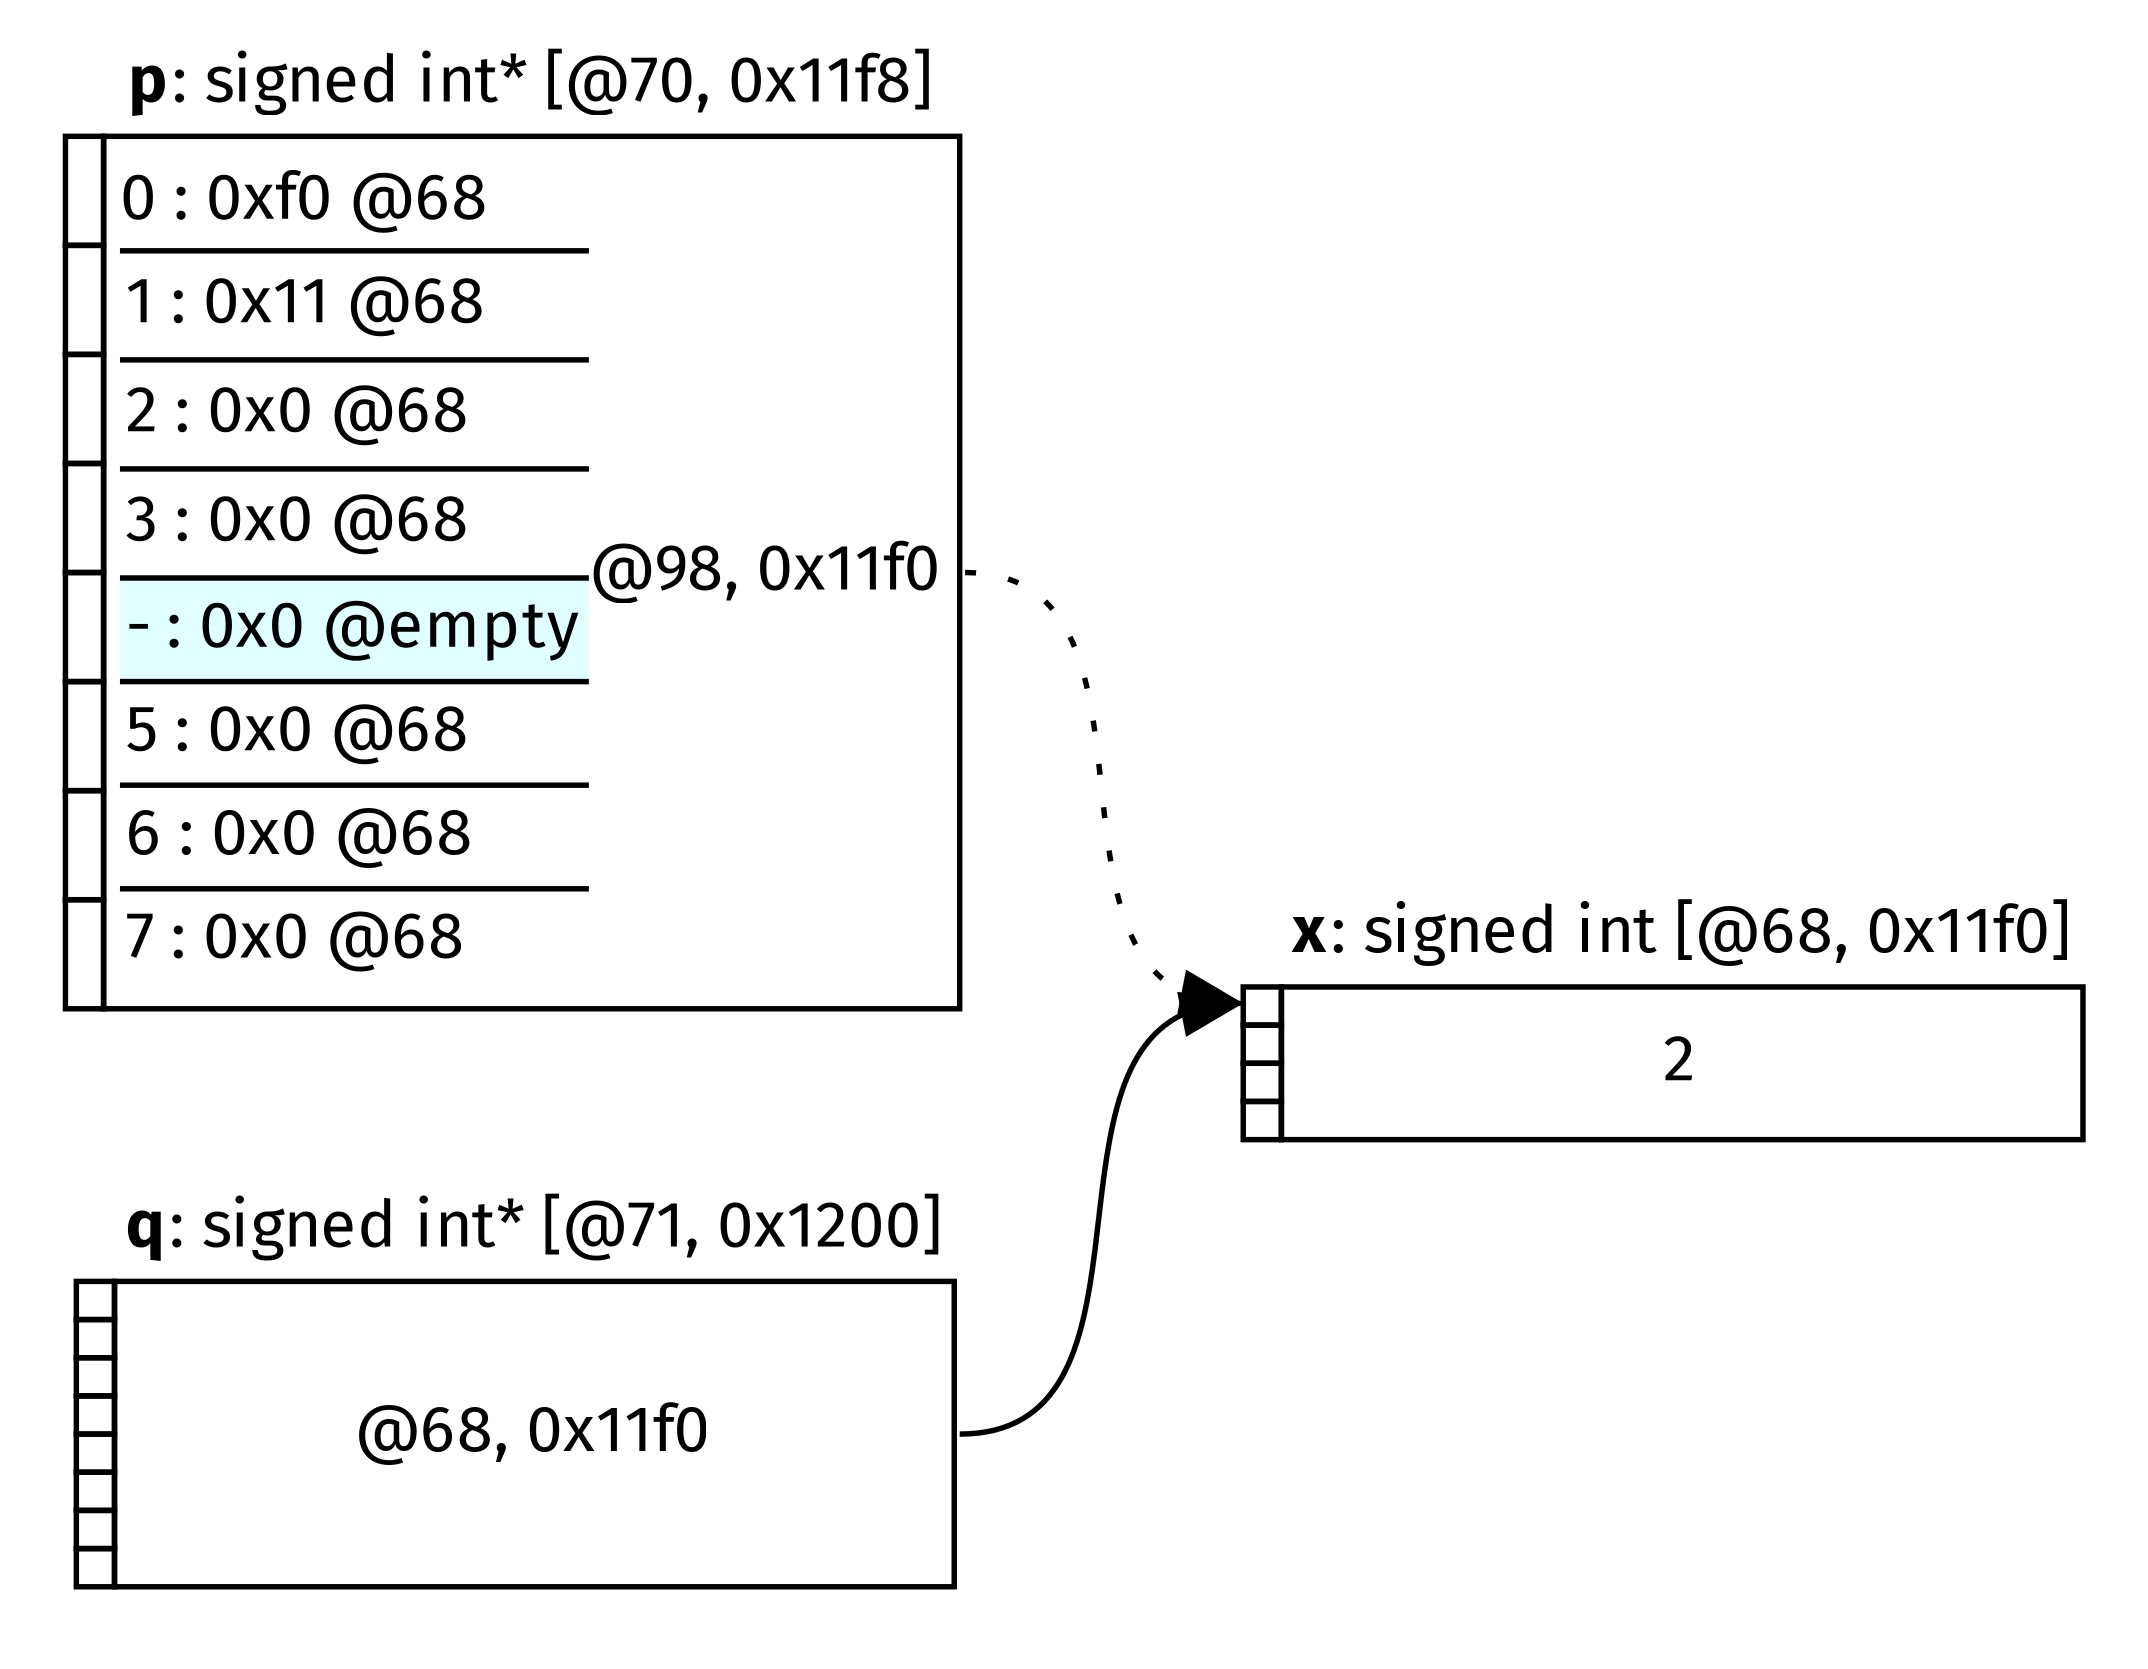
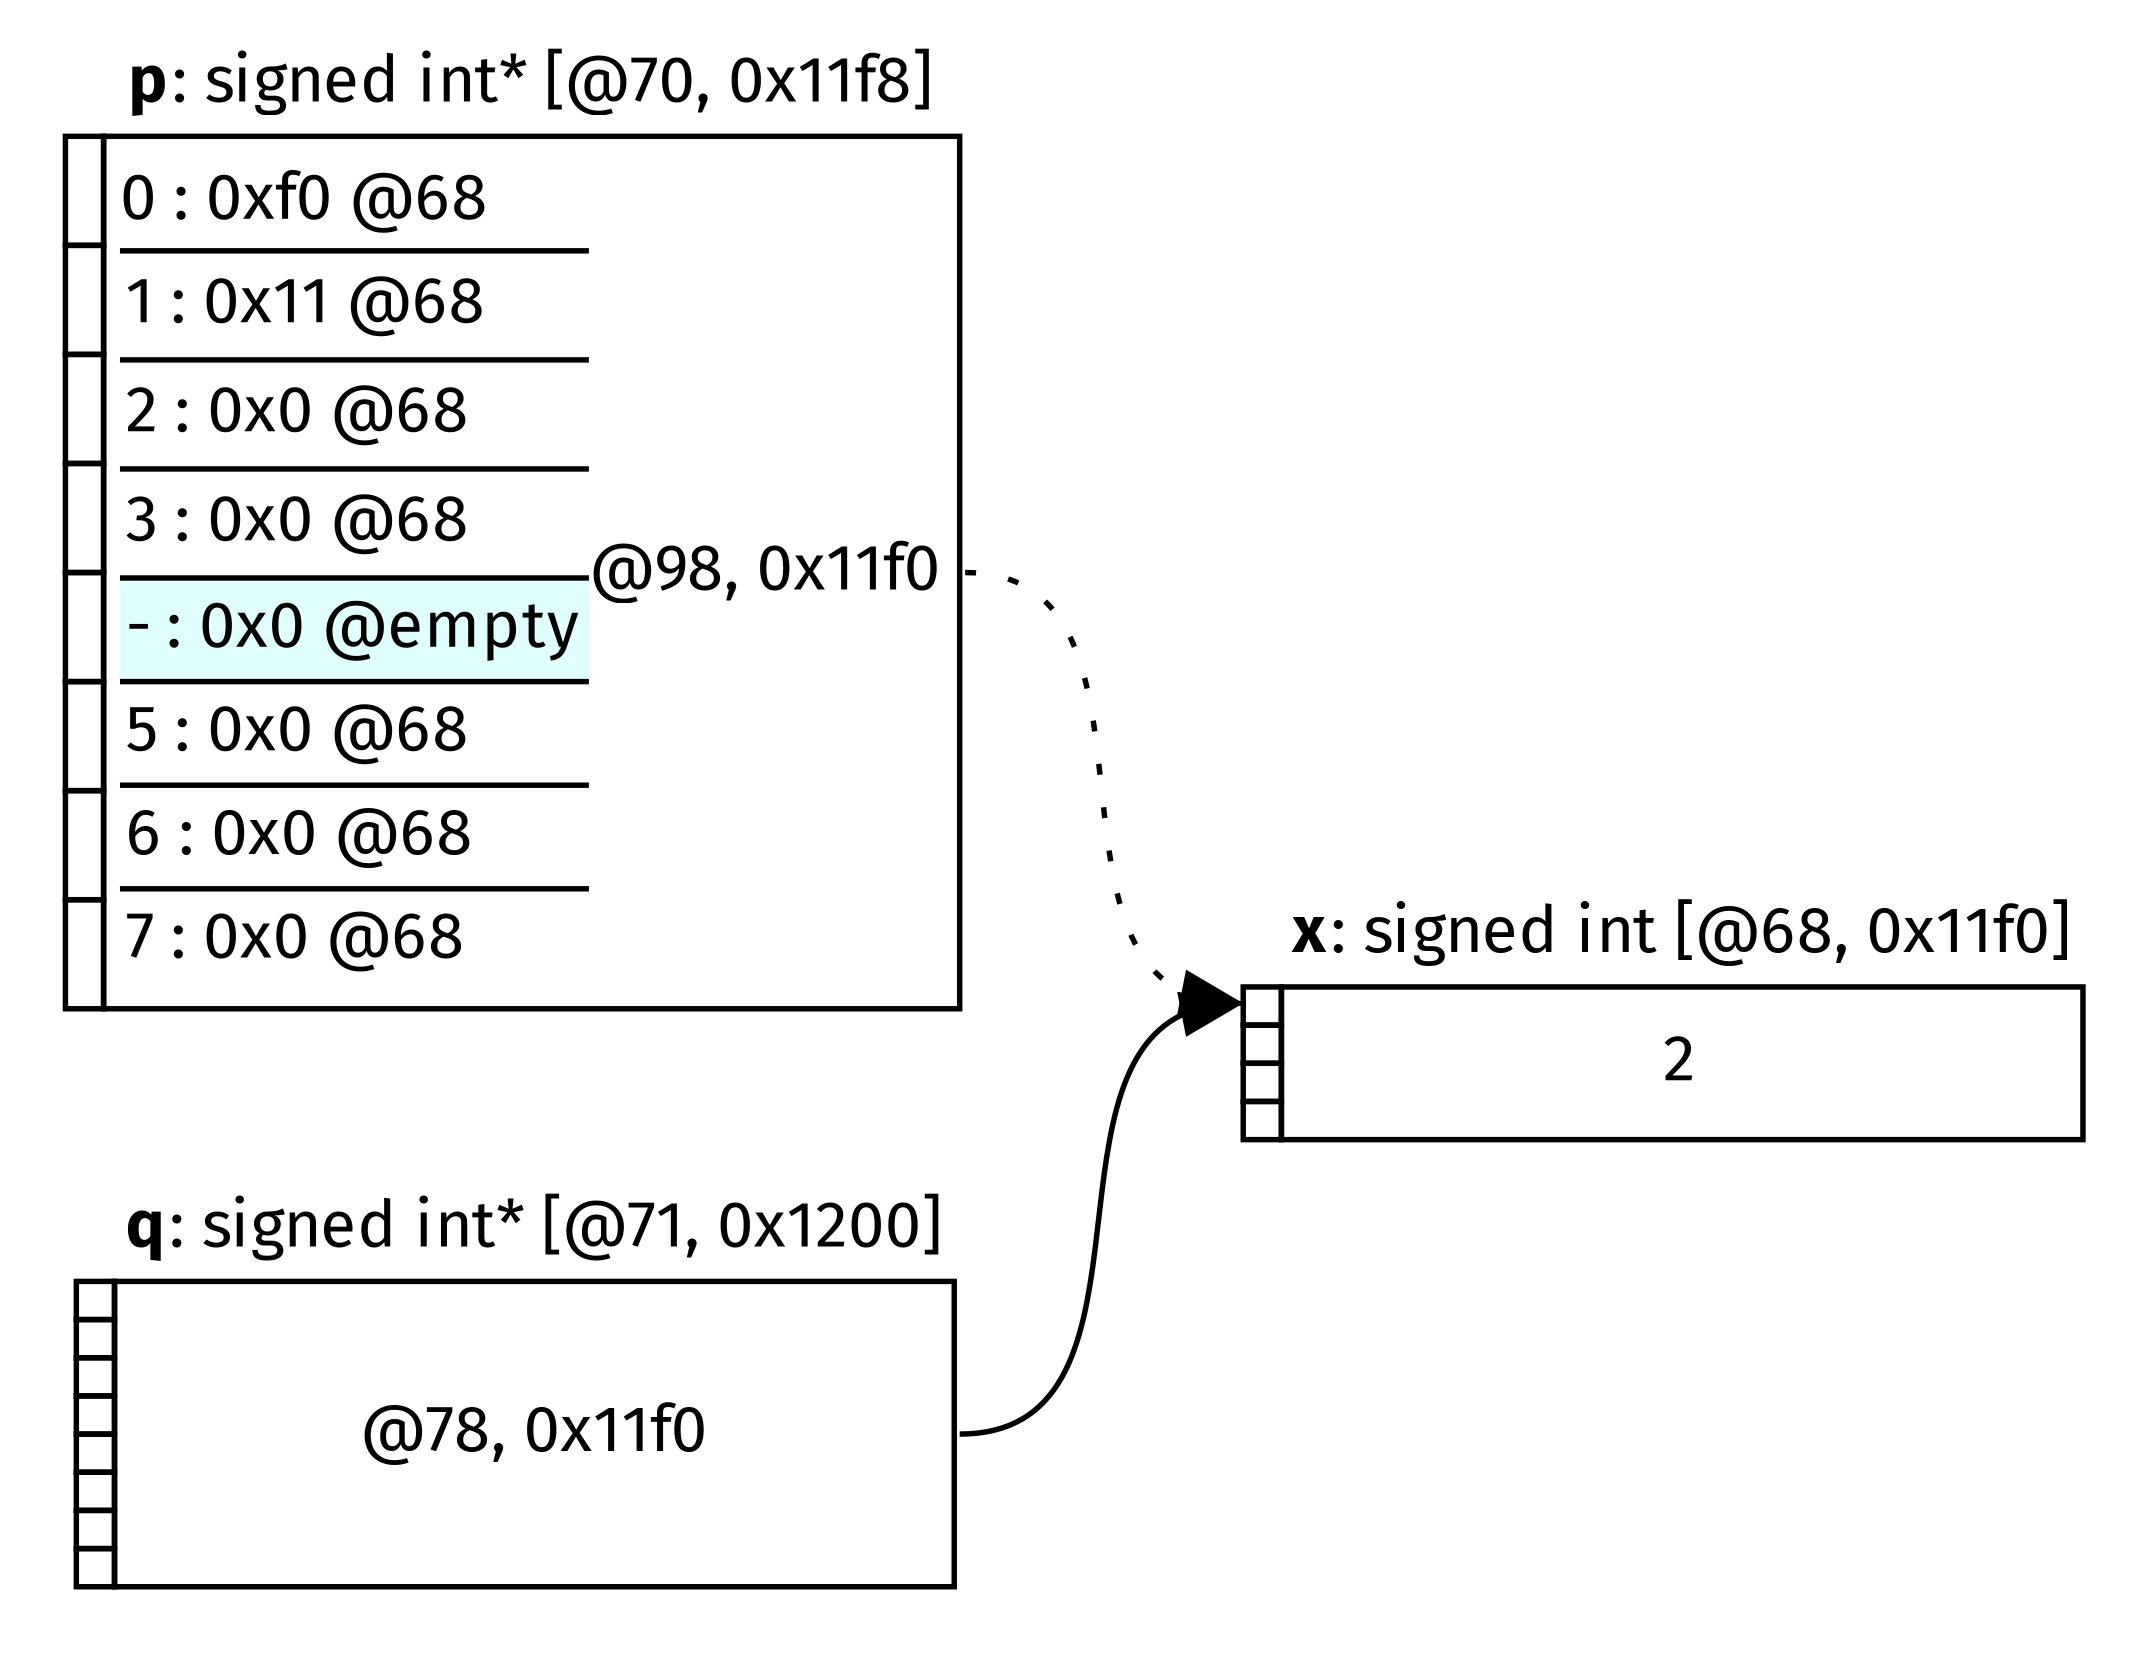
node "q": text "@68, 0x11f0" -> "@78, 0x11f0"
